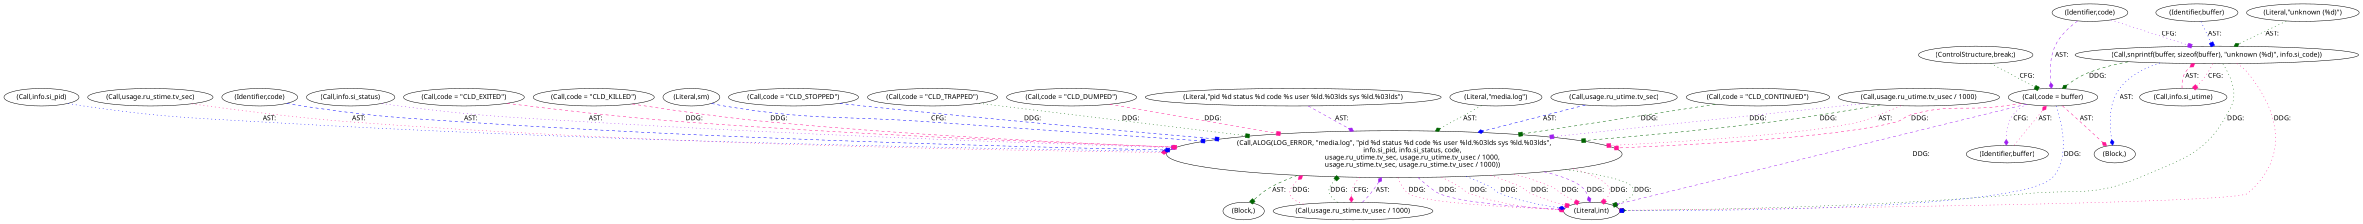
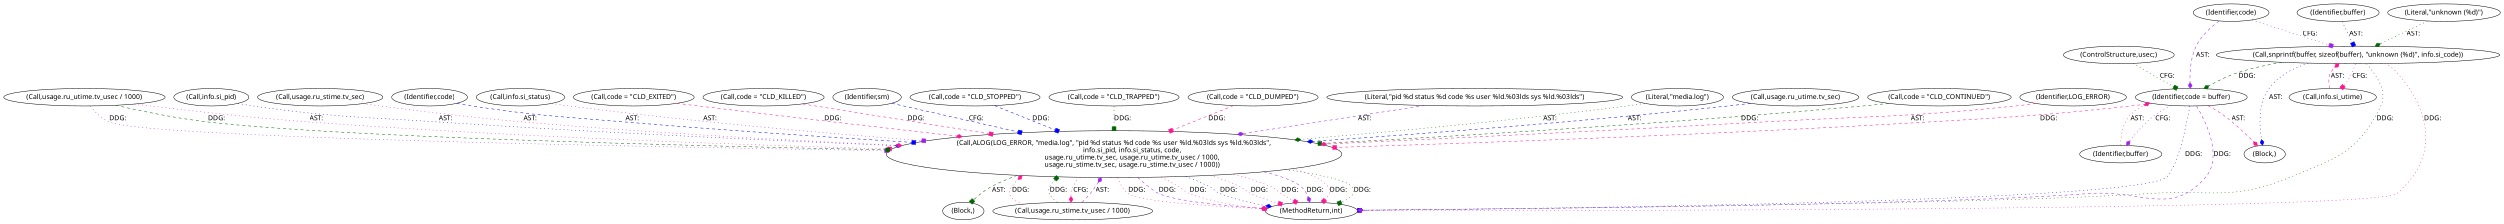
node "(ControlStructure,break;)": label "(ControlStructure,break;)" -> "(ControlStructure,usec;)"
node "(Literal,sm)": label "(Literal,sm)" -> "(Identifier,sm)"
node "(Call,code = buffer)": label "(Call,code = buffer)" -> "(Identifier,code = buffer)"
node "(Identifier,LOG_ERROR)": added
node "(Literal,int)": label "(Literal,int)" -> "(MethodReturn,int)"
